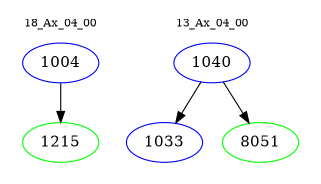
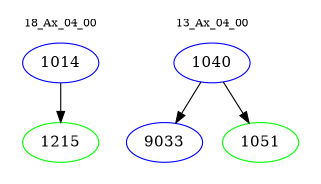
node "1004": label "1004" -> "1014"
node "1033": label "1033" -> "9033"
node "8051": label "8051" -> "1051"
